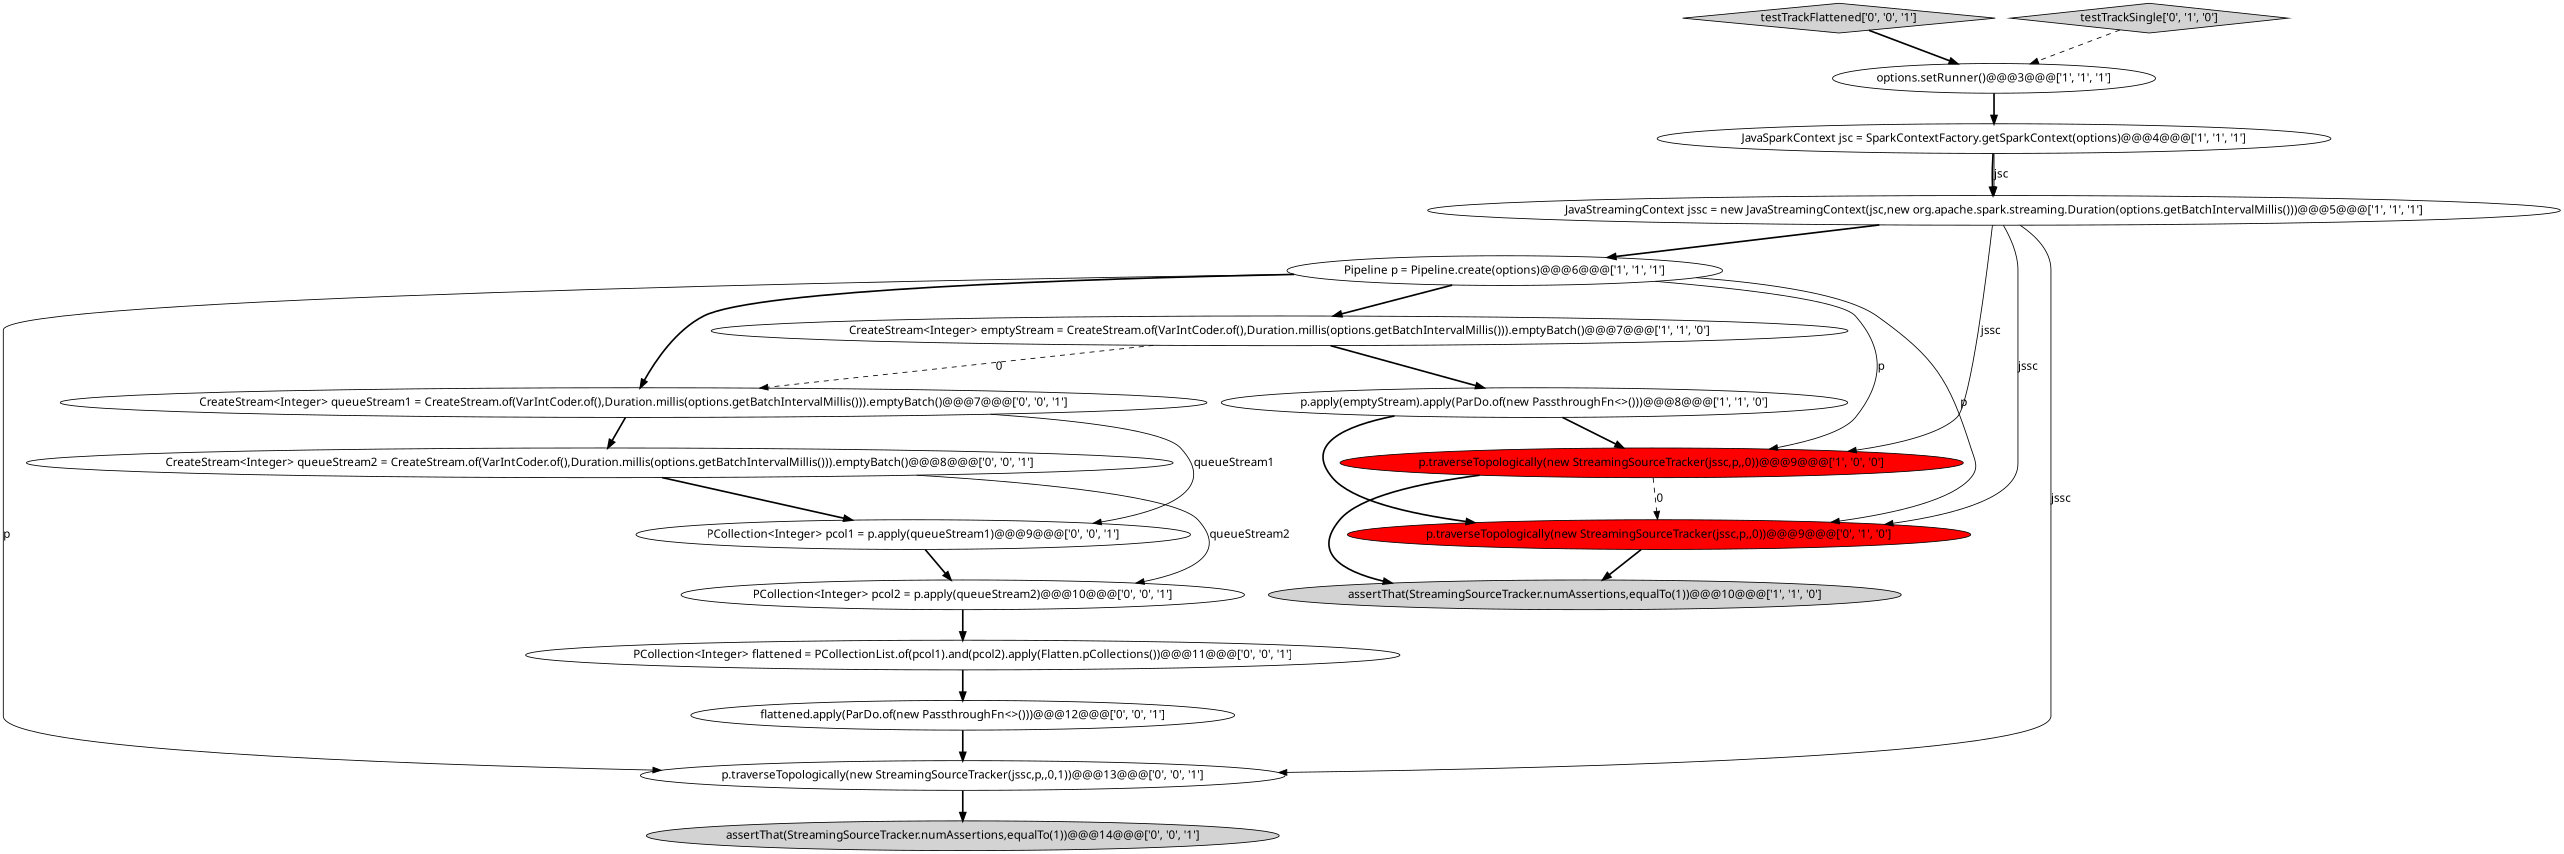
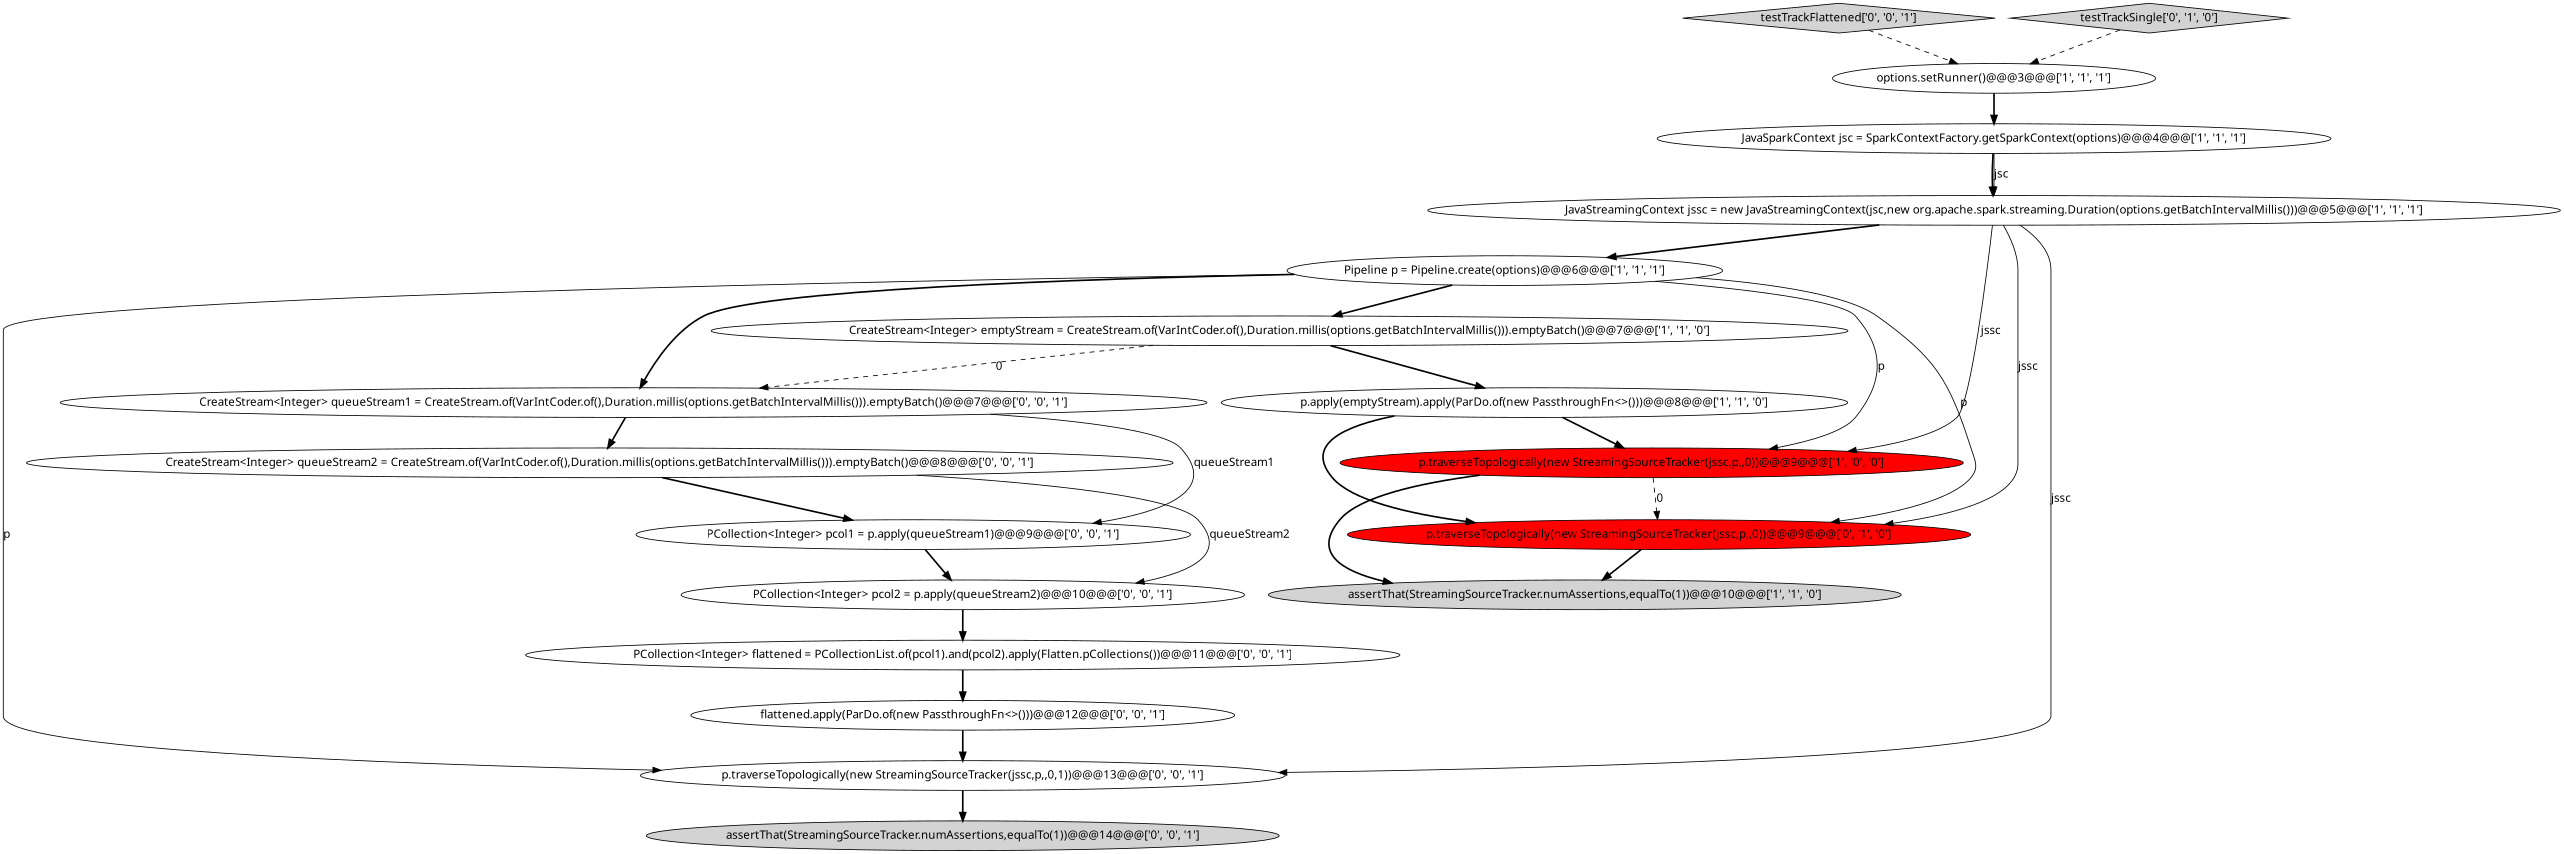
edge "testTrackFlattened['0', '0', '1']" -> "options.setRunner()@@@3@@@['1', '1', '1']": style bold -> dashed
